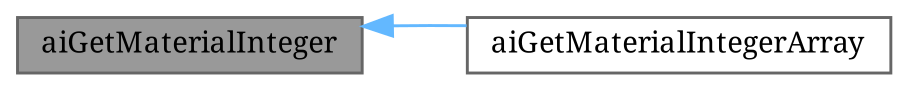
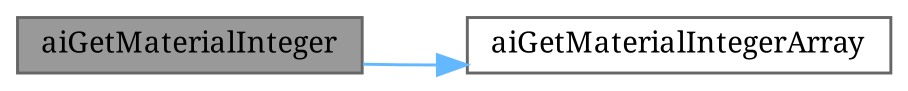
edge "aiGetMaterialIntegerArray" -> "aiGetMaterialInteger": reversed
